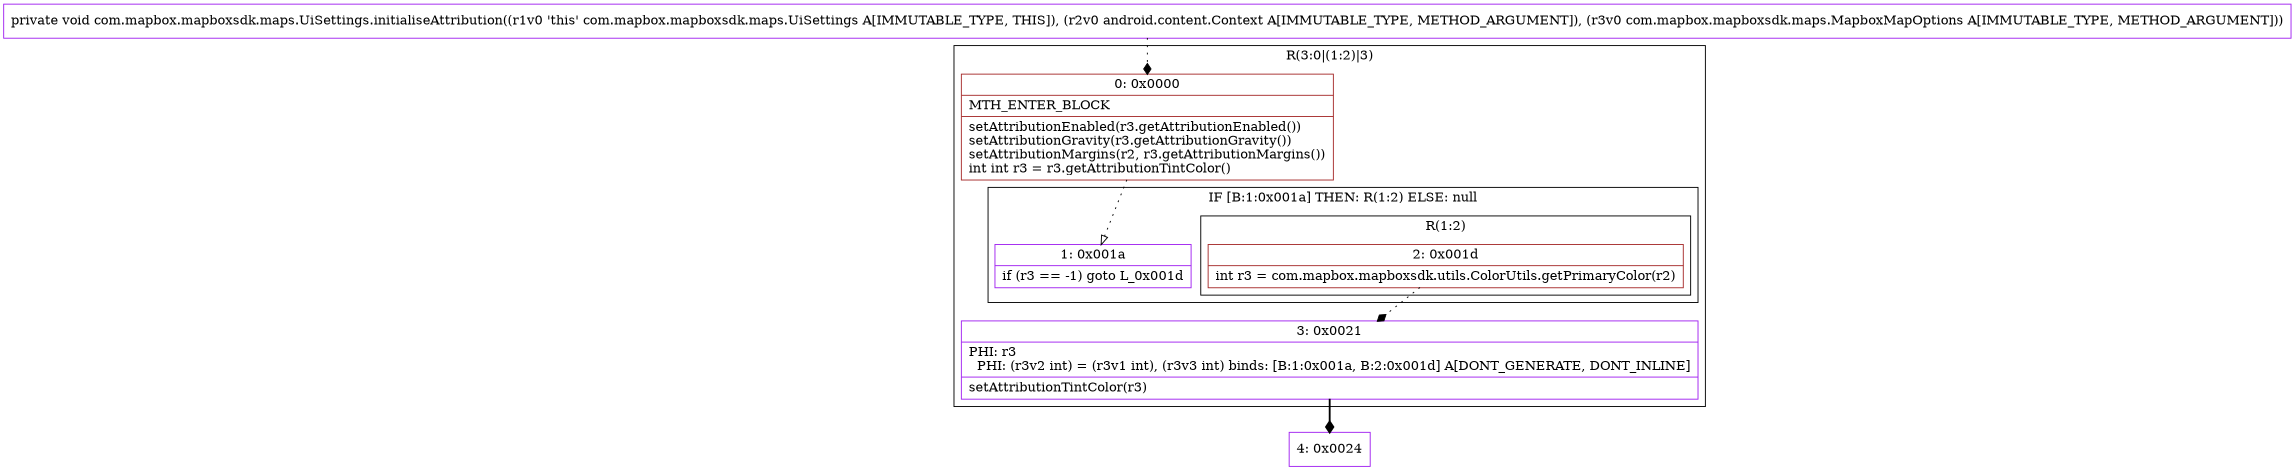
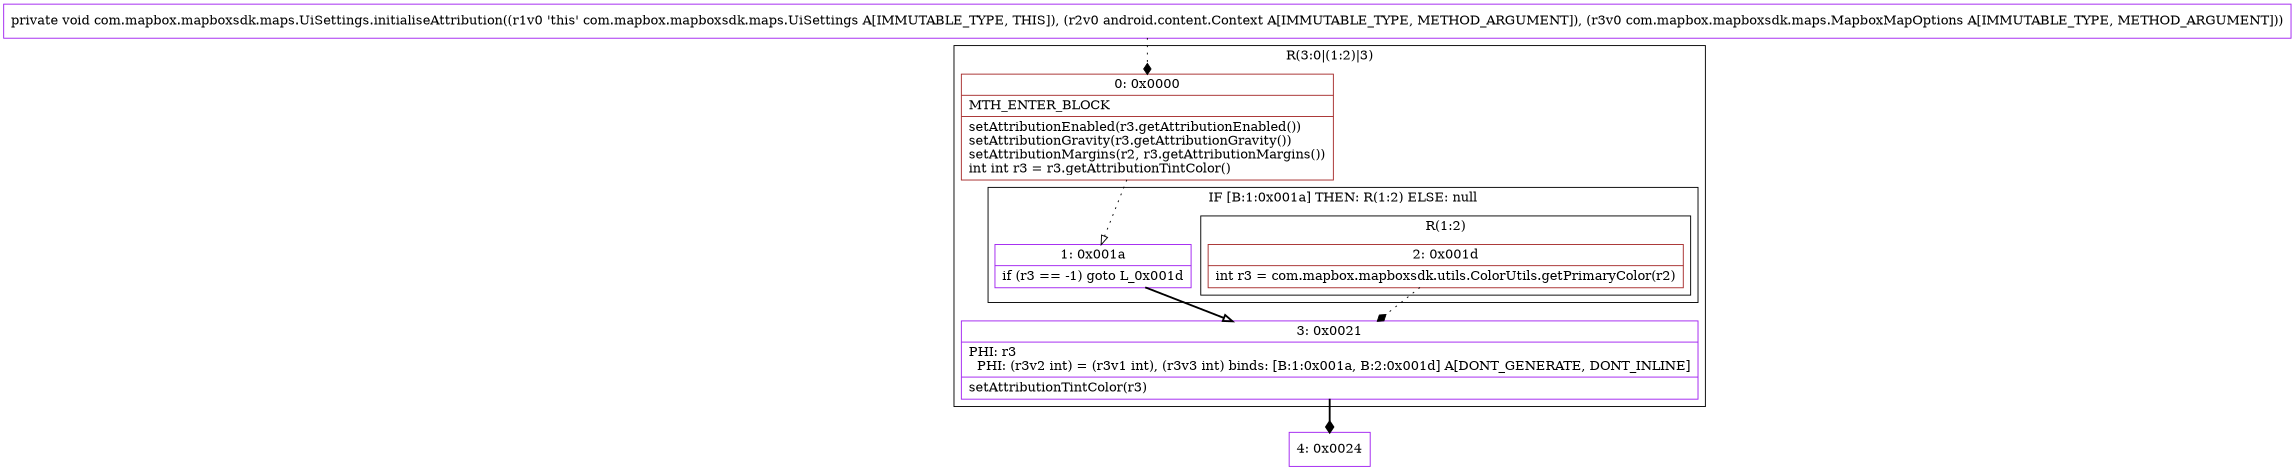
edge "1: 0x001a" -> "3: 0x0021": added
